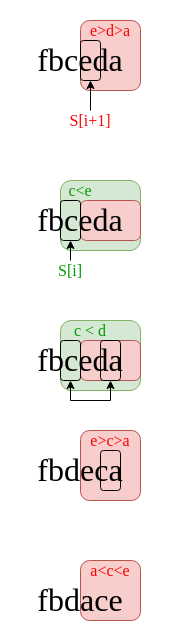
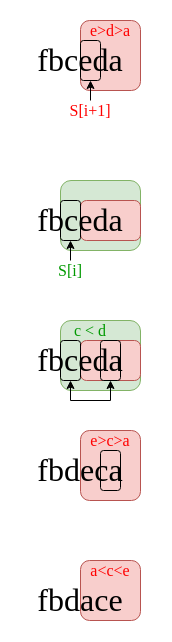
node "S[i+1]": moved (91, 121) -> (91, 111)
node "c<e": removed
